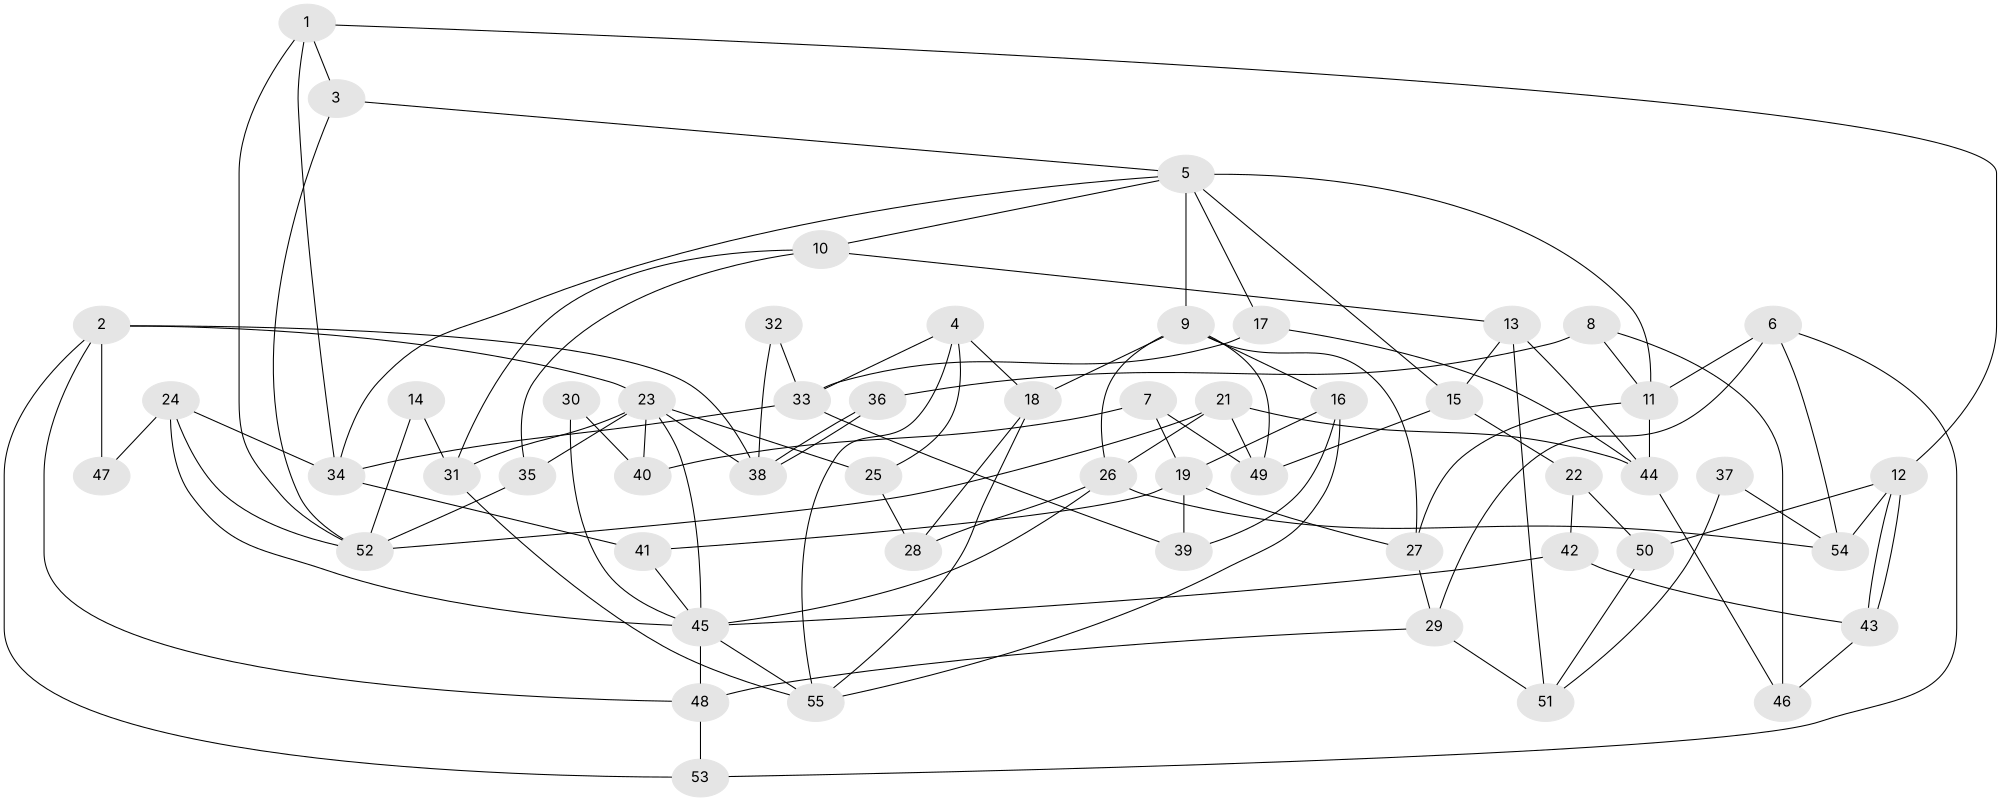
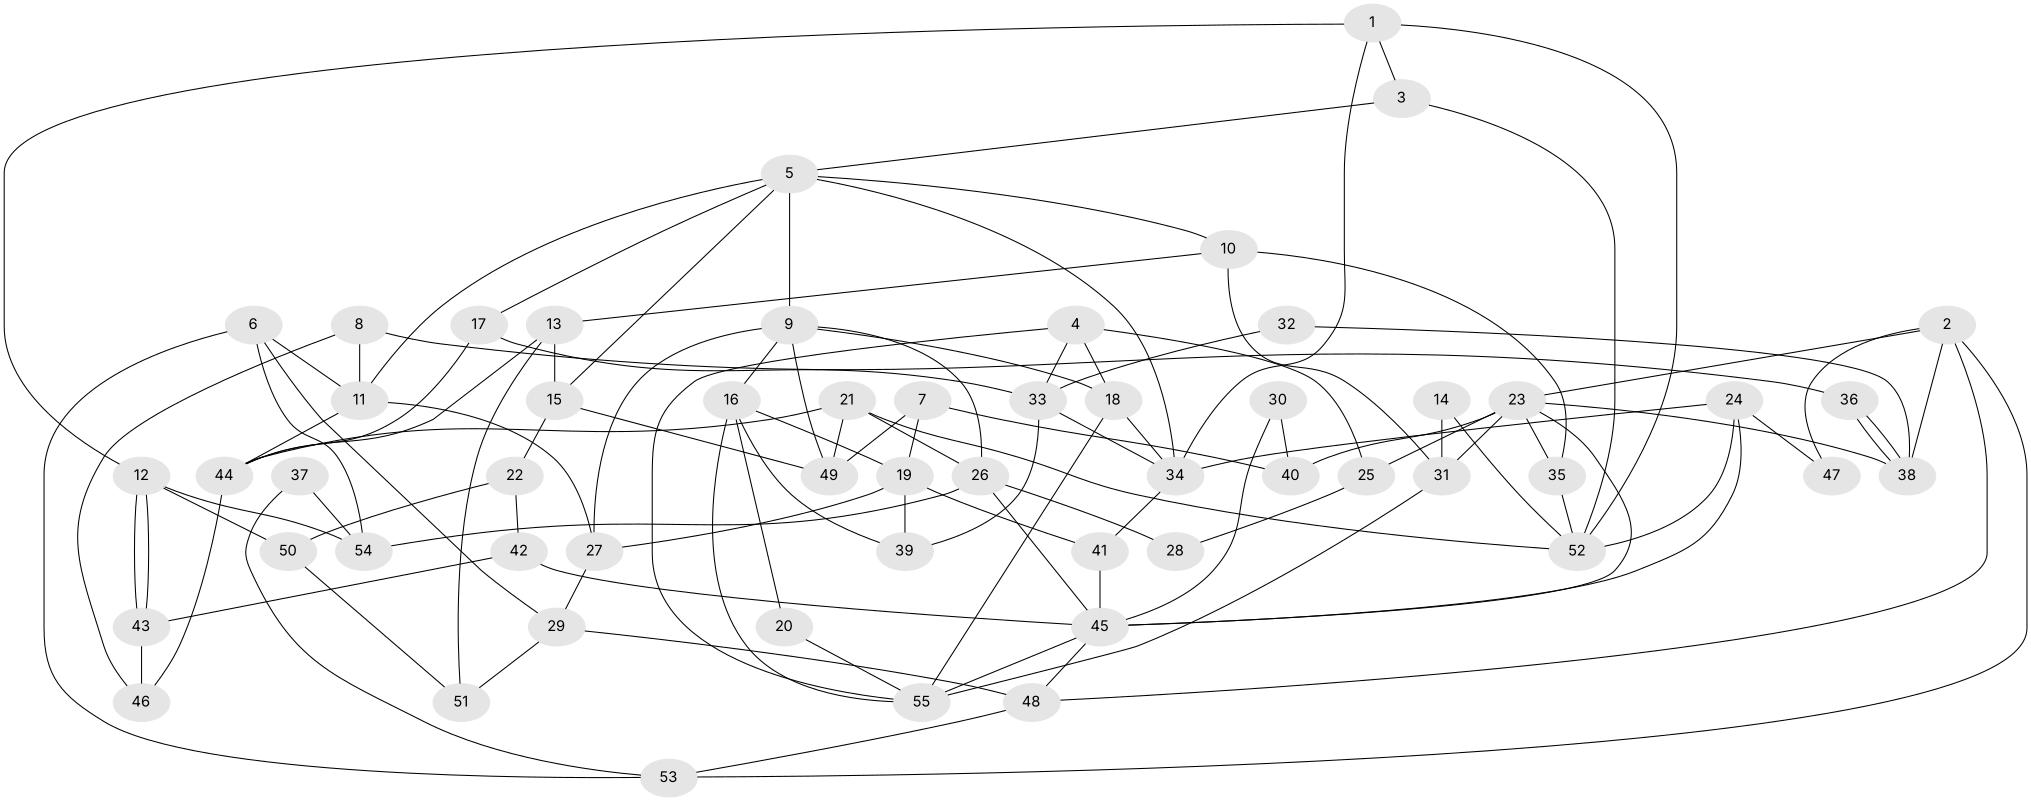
edge "18" -- "28": now "18" -- "34"
edge "37" -- "51": now "37" -- "53"
node "20": added
